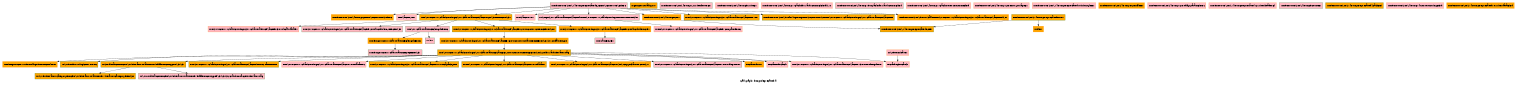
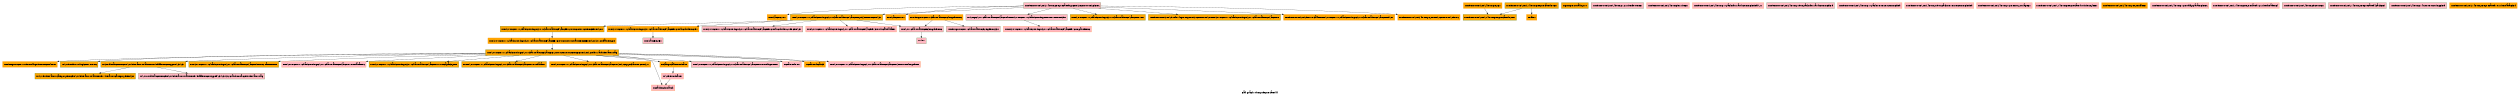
node "_ZN9LAMMPS_NS14DumpDeprecated4packEPi": fillcolor orange -> lightpink
node "_ZN9LAMMPS_NS4Dump14convert_stringEiPd": color darkorange -> darkgreen
node "_ZN9LAMMPS_NS4Dump19unpack_reverse_commEiPiPd": added
edge "_ZN9LAMMPS_NS14DumpDeprecatedC2EPNS_6LAMMPSEiPPc" -> "_ZN9LAMMPS_NS4DumpD2Ev": removed
node "_ZNSaIcEC1Ev": fillcolor lightpink -> orange
node "_ZNSaIcED1Ev": fillcolor lightpink -> orange
edge "_ZNSt11char_traitsIcE6lengthEPKc" -> "_ZN9__gnu_cxx11char_traitsIcE6lengthEPKc": reversed
node "__clang_call_terminate": added
node "__cxa_rethrow": fillcolor orange -> lightpink
node "__cxa_end_catch": fillcolor lightpink -> orange
